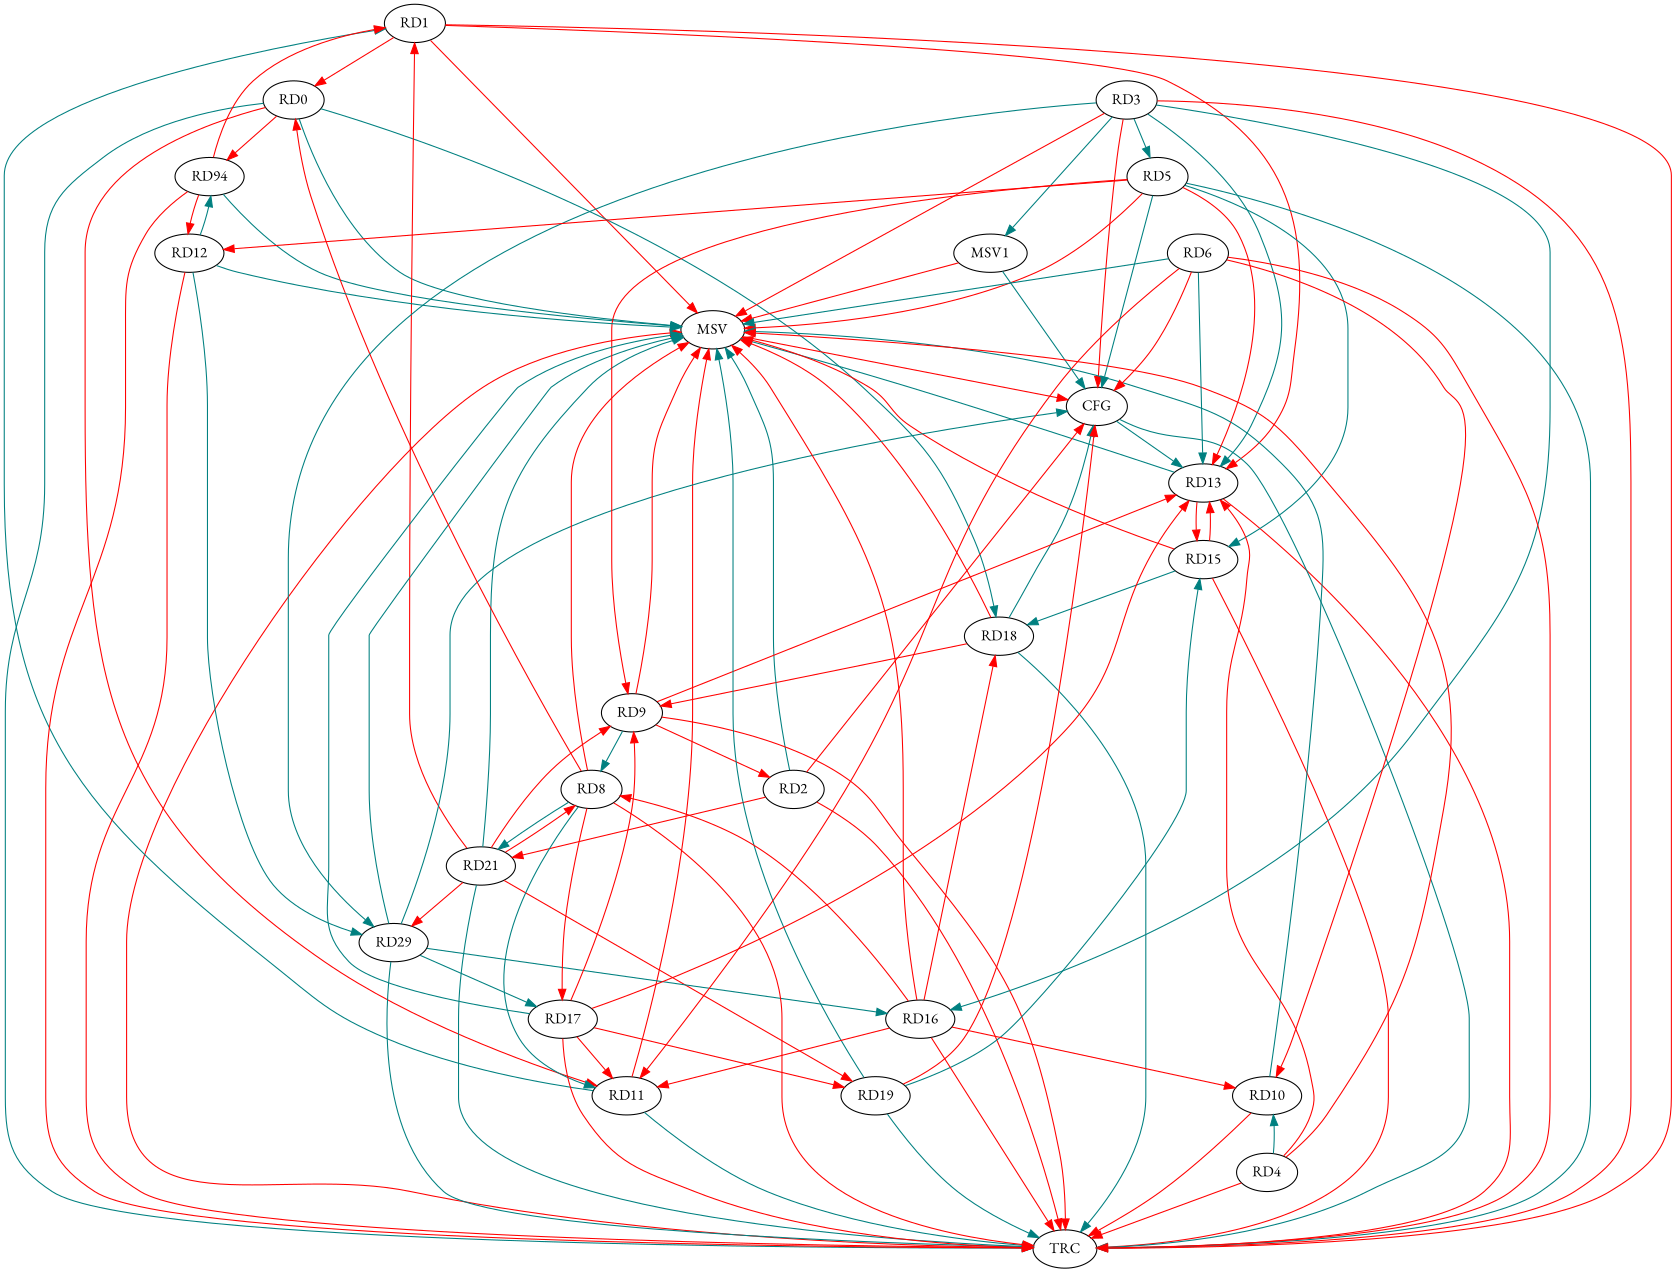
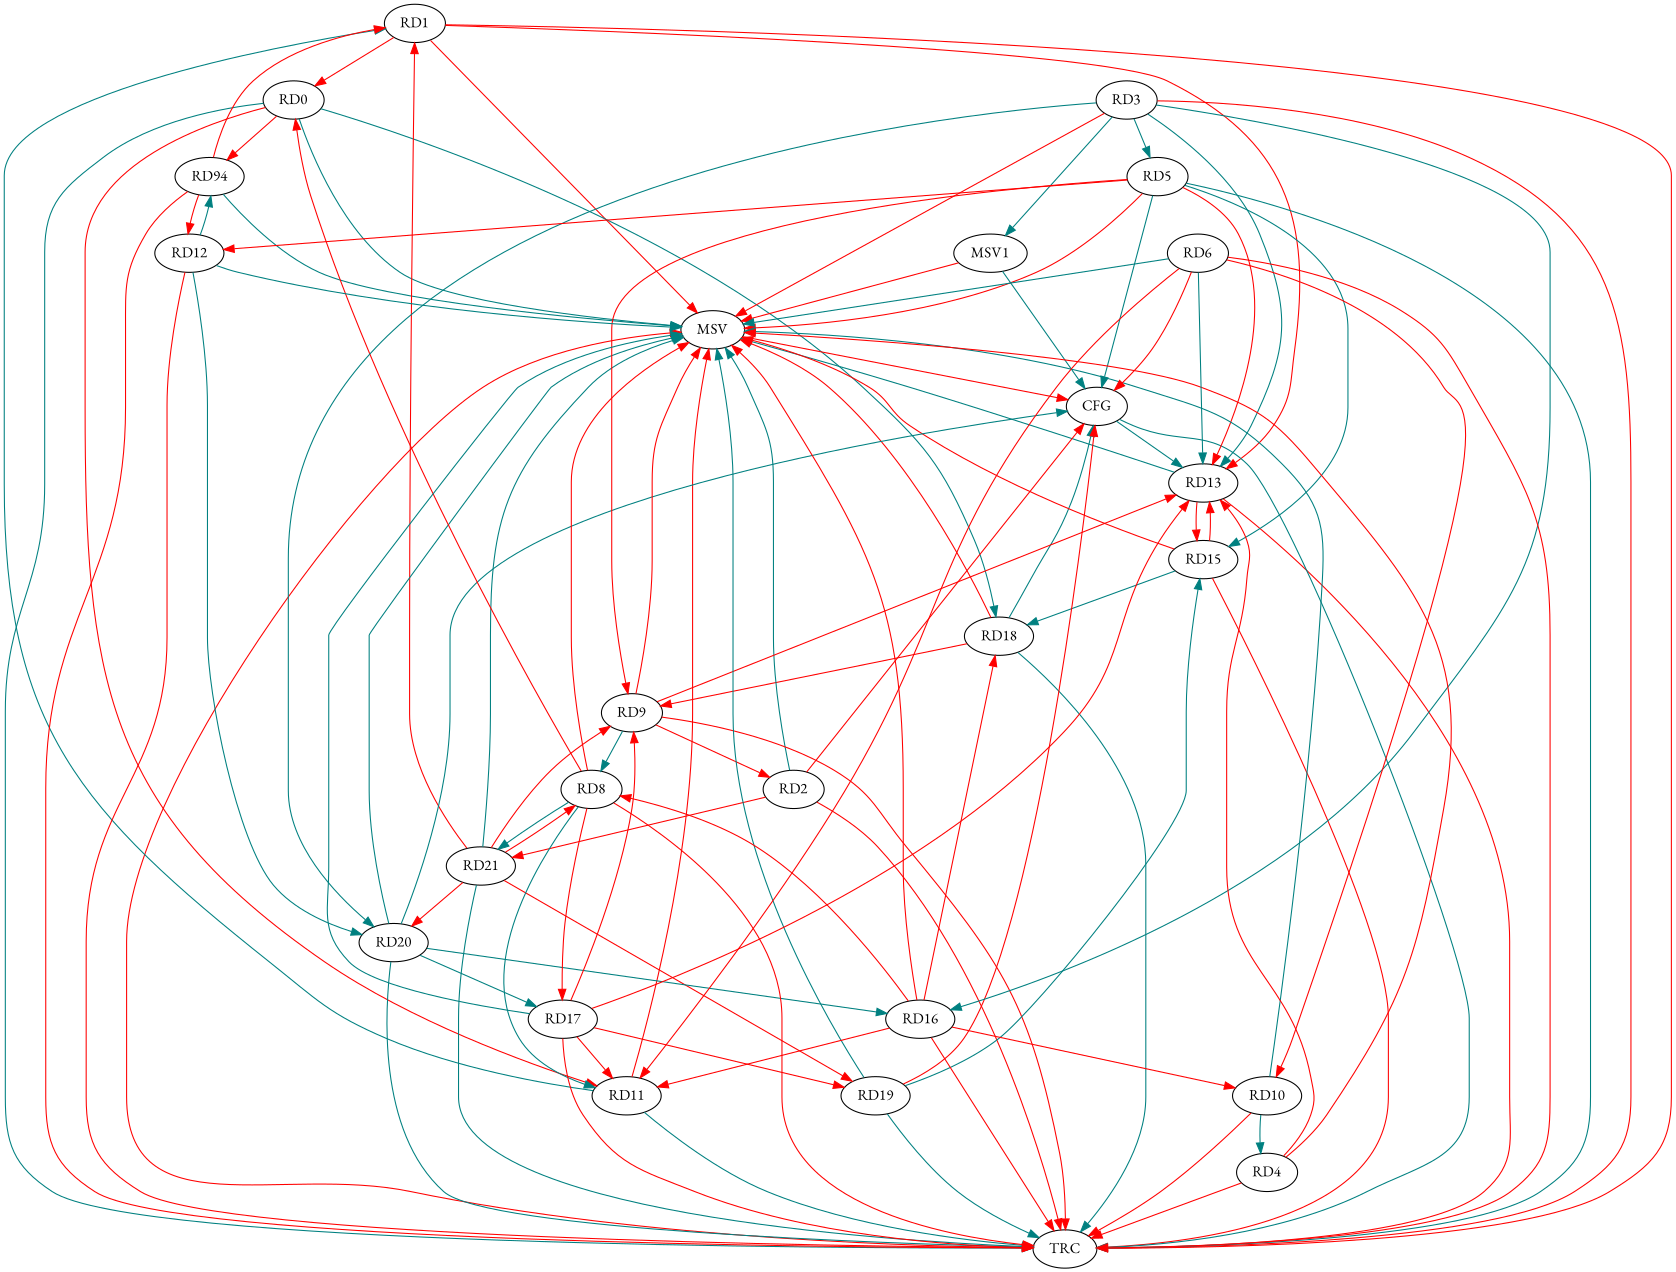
edge "RD3" -> "CFG": removed
node "RD29": label "RD29" -> "RD20"
edge "RD4" -> "RD10": reversed
